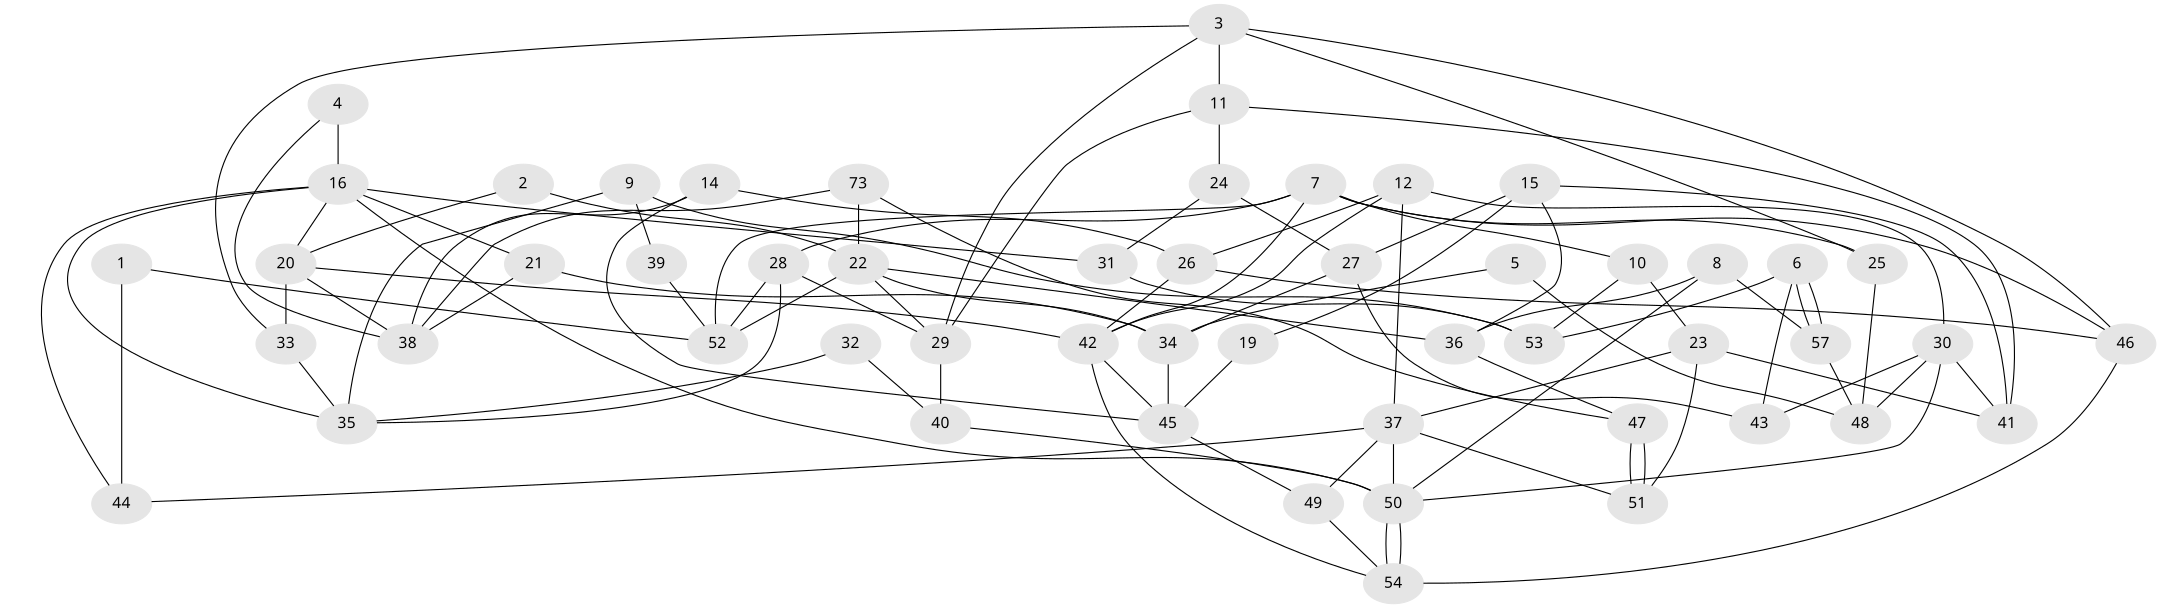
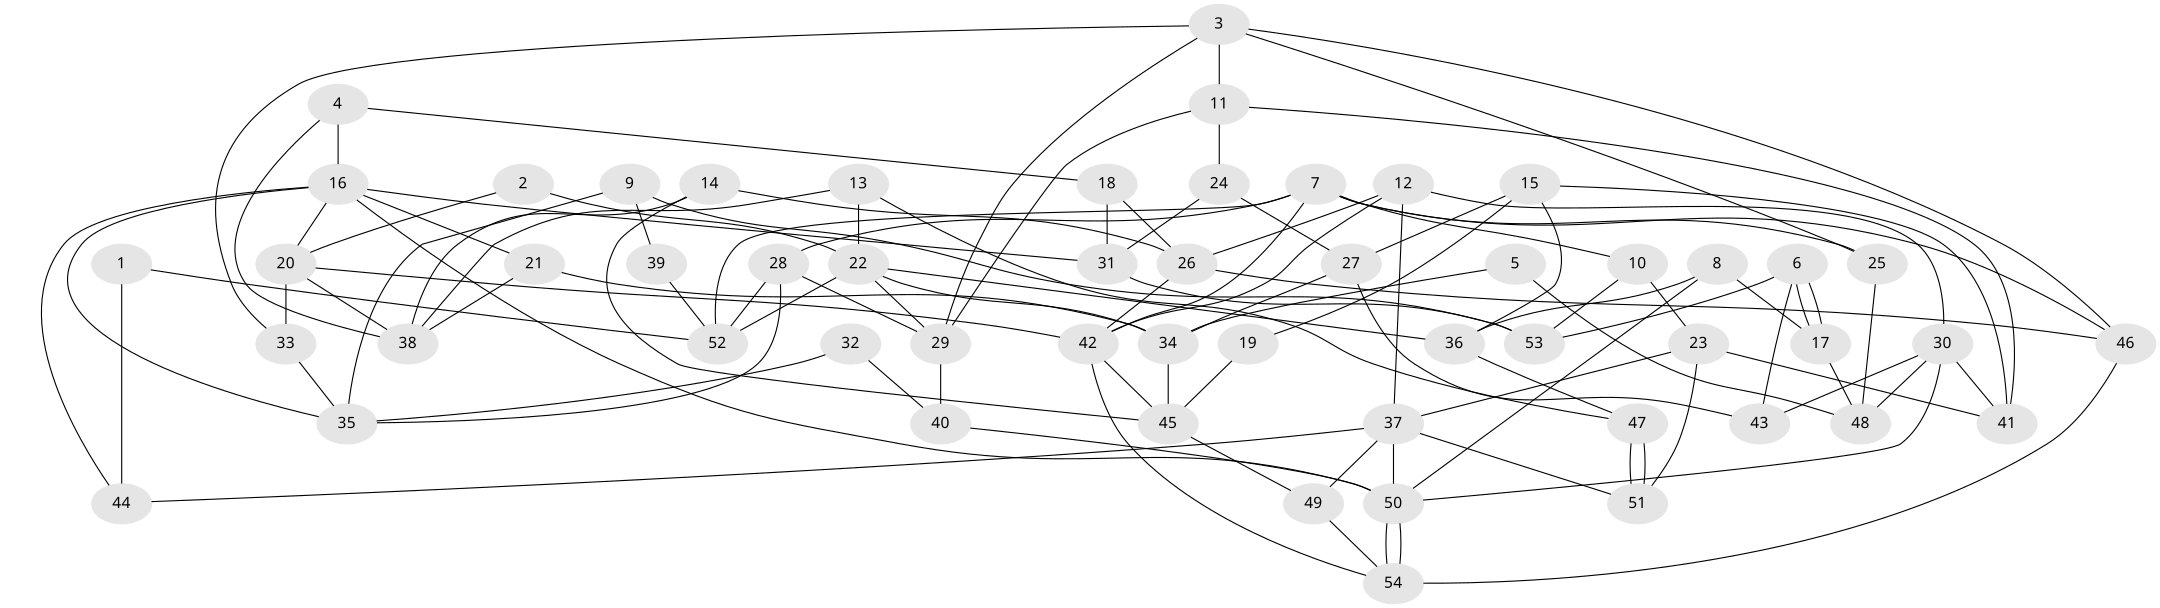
node "73": label "73" -> "13"
node "18": added
node "57": label "57" -> "17"
